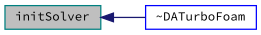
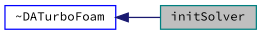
edge "~DATurboFoam" -> "initSolver": reversed
